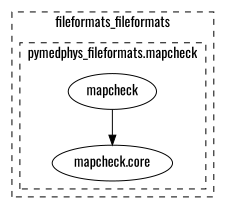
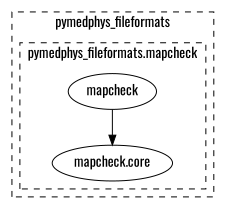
cluster "fileformats_fileformats": label "fileformats_fileformats" -> "pymedphys_fileformats"
